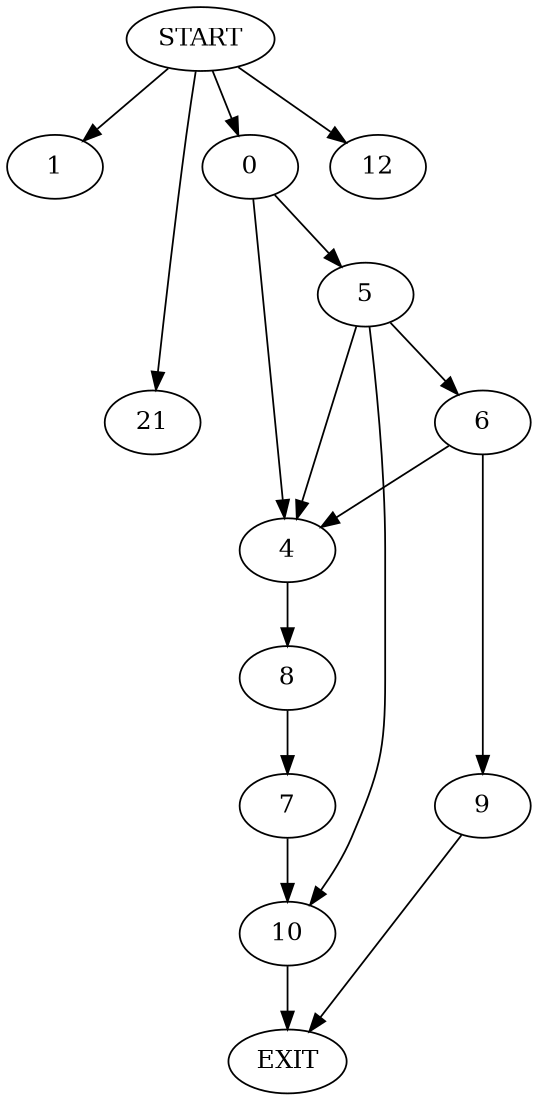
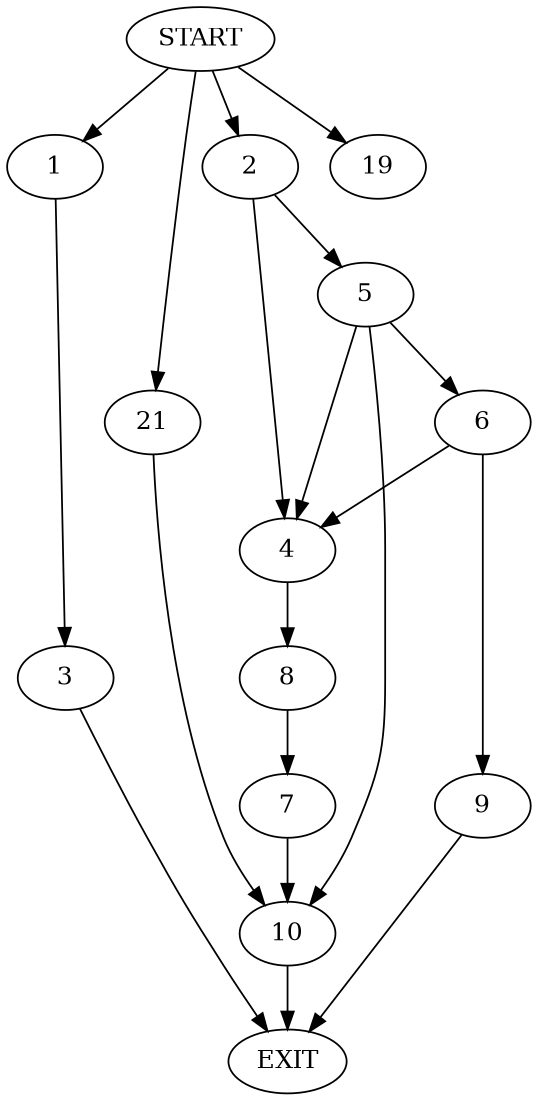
node "0": label "0" -> "2"
node "12": label "12" -> "19"
node "3": added
edge "21" -> "10": added
